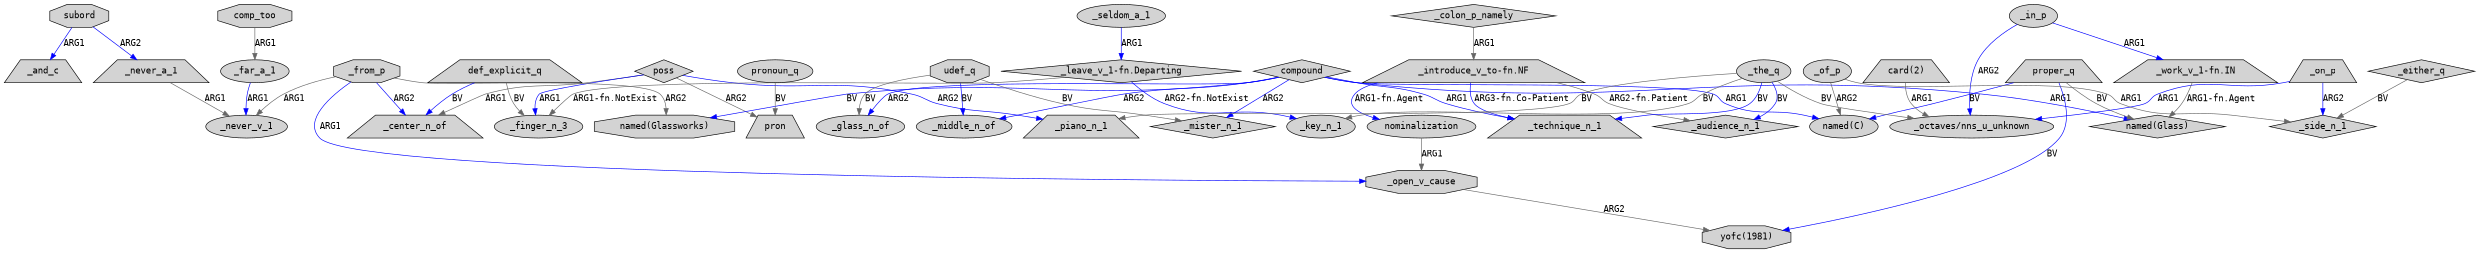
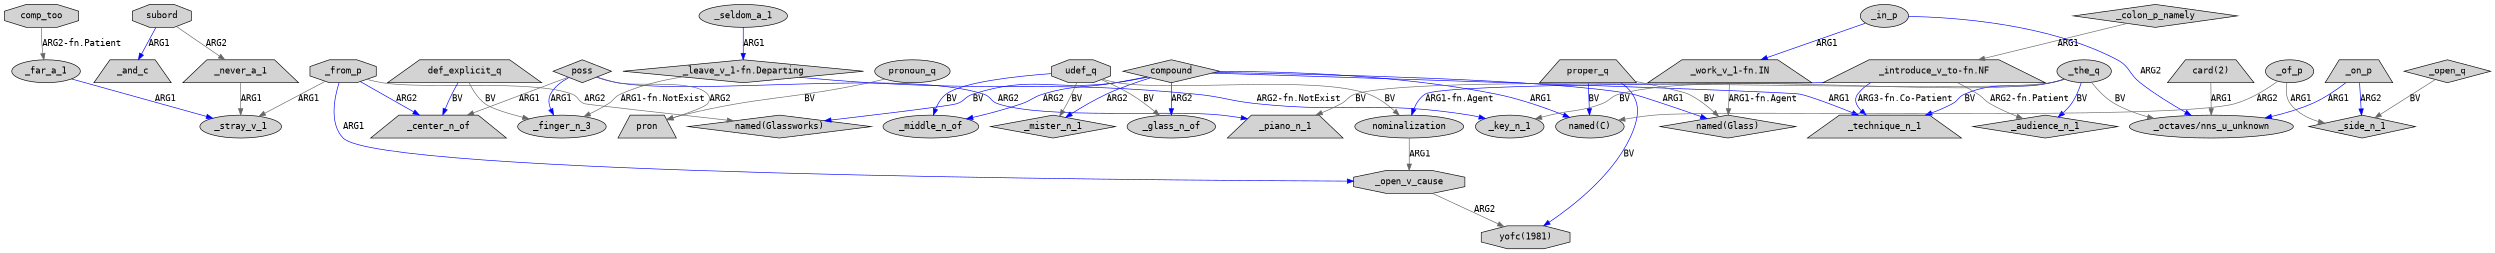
edge "subord" -> "_never_a_1": color blue -> gray40
edge "comp_too" -> "_far_a_1": label "ARG1" -> "ARG2-fn.Patient"
node "_either_q": label "_either_q" -> "_open_q"
edge "udef_q" -> "nominalization": added, label "BV"
node "_never_v_1": label "_never_v_1" -> "_stray_v_1"
node "named(Glassworks)": shape octagon -> diamond
